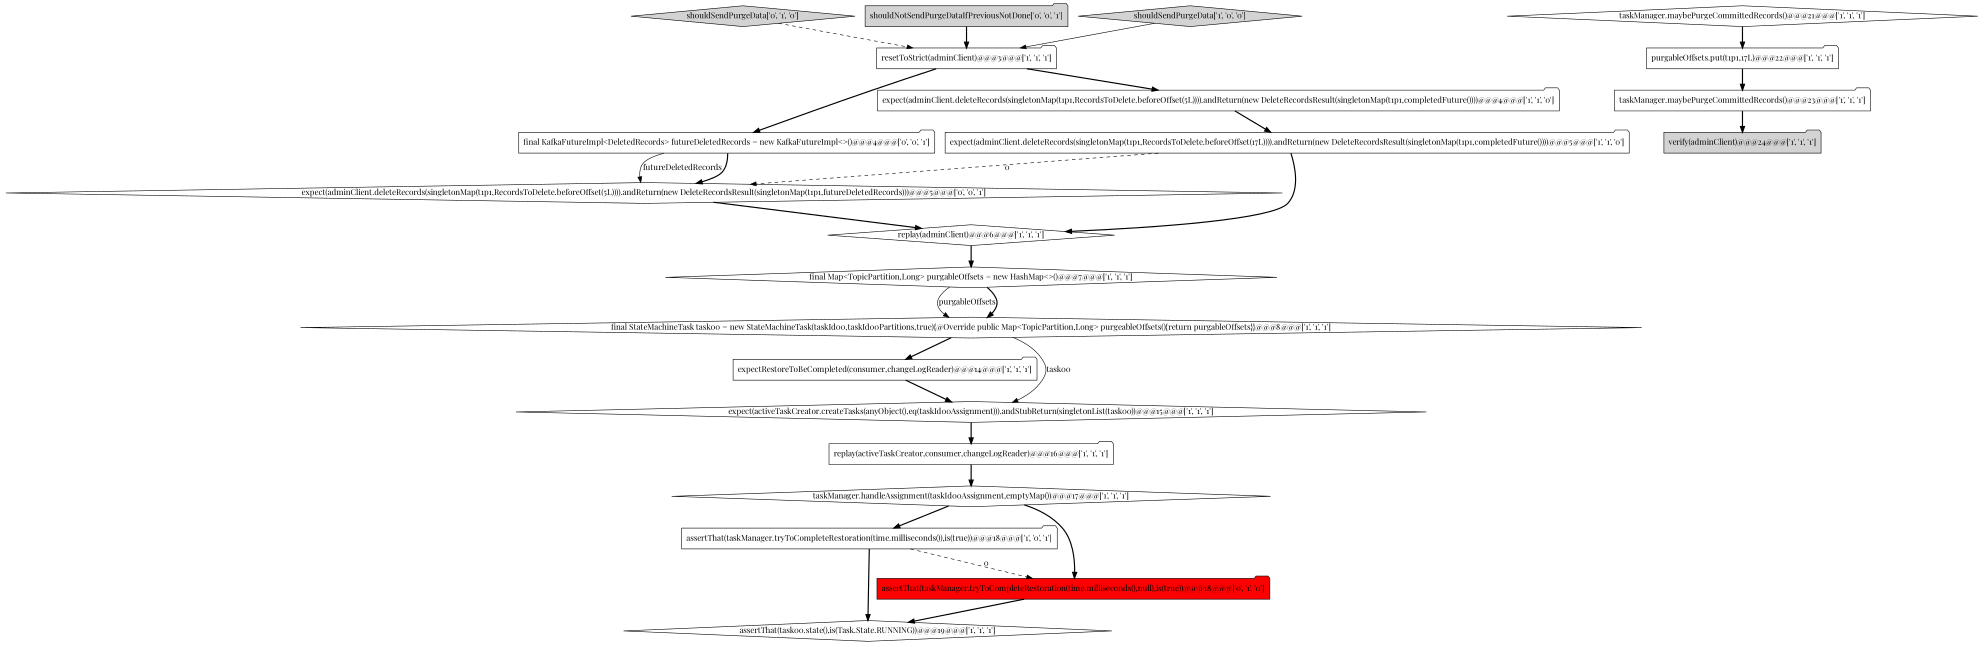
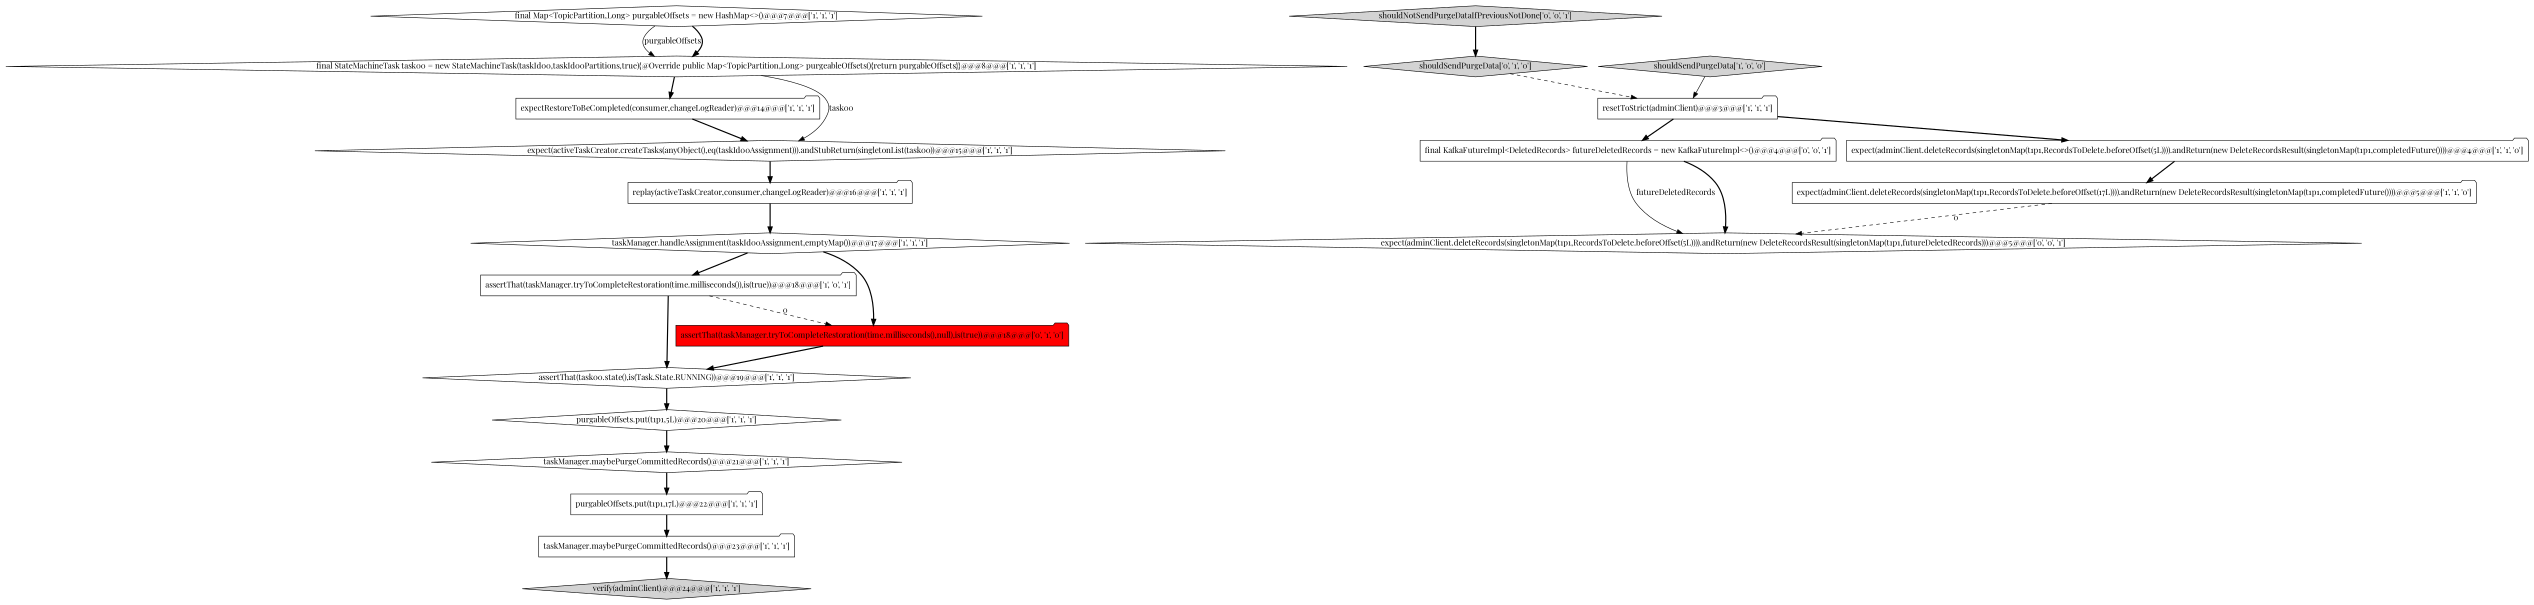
node "shouldNotSendPurgeDataIfPreviousNotDone['0', '0', '1']": shape folder -> diamond
edge "shouldNotSendPurgeDataIfPreviousNotDone['0', '0', '1']" -> "resetToStrict(adminClient)@@@3@@@['1', '1', '1']": now "shouldNotSendPurgeDataIfPreviousNotDone['0', '0', '1']" -> "shouldSendPurgeData['0', '1', '0']"
node "verify(adminClient)@@@24@@@['1', '1', '1']": shape folder -> diamond
node "replay(adminClient)@@@6@@@['1', '1', '1']": removed
node "purgableOffsets.put(t1p1,5L)@@@20@@@['1', '1', '1']": added
